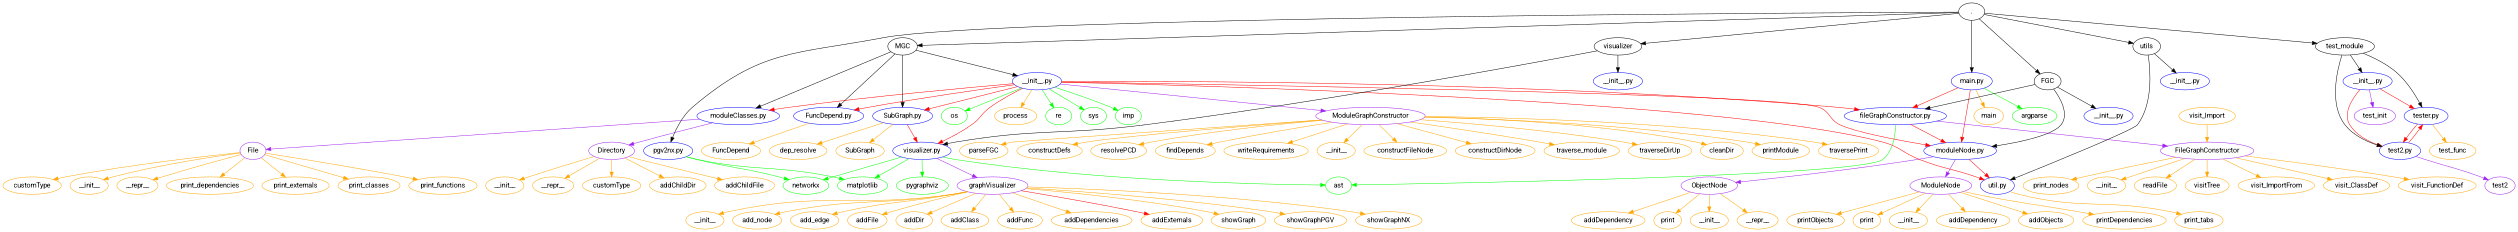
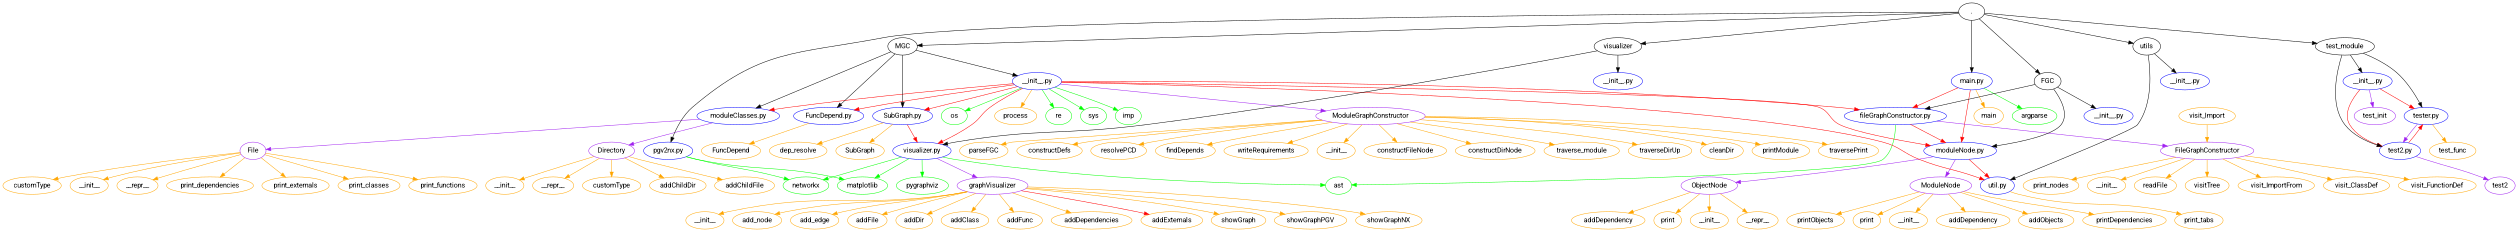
edge "tester.py" -> "test2.py": color red -> purple
